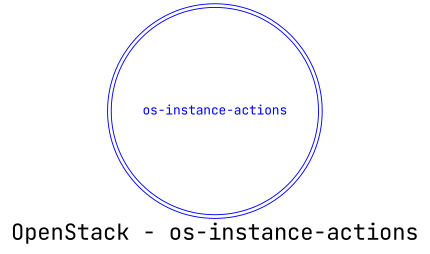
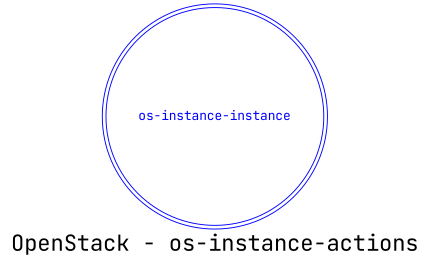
node "os-instance-actions": label "os-instance-actions" -> "os-instance-instance"
